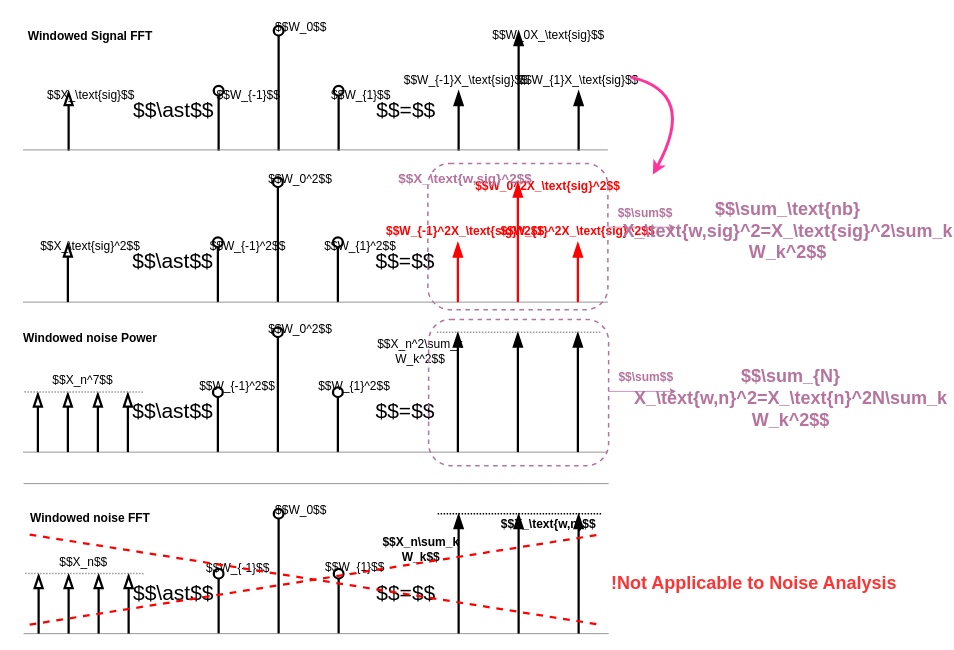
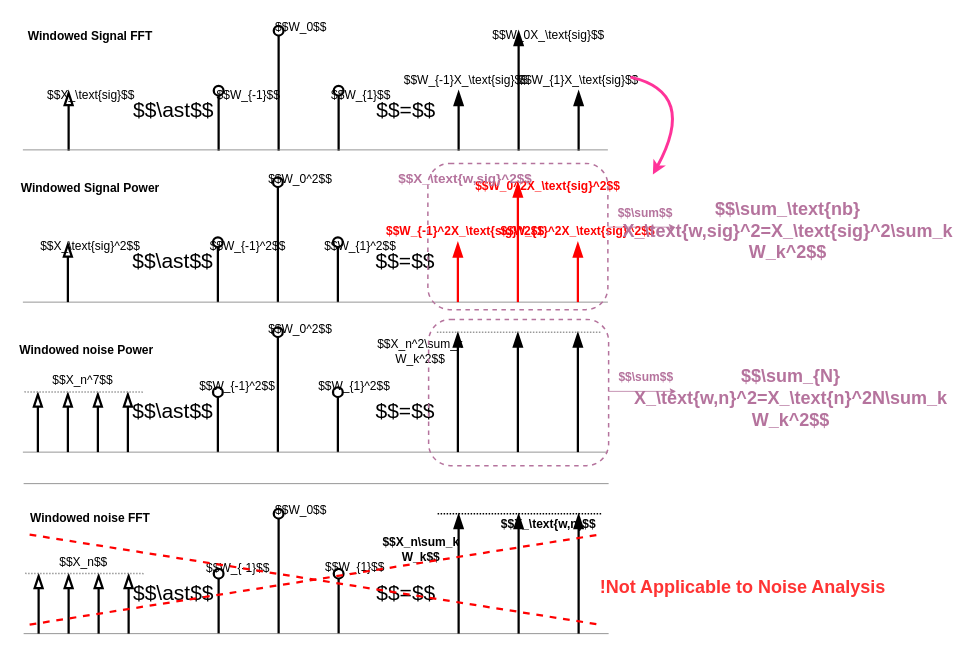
node "Windowed Signal Power": added
node "Windowed noise Power": moved (90, 338) -> (87, 349)
node "!Not Applicable to Noise Analysis": moved (754, 583) -> (743, 587)
